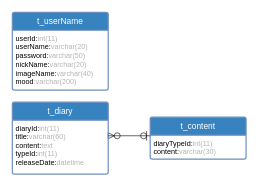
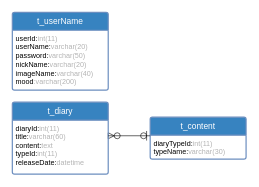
node "diaryTypeId:int(11) content:varchar(30)": label "diaryTypeId:int(11) content:varchar(30)" -> "diaryTypeId:int(11) typeName:varchar(30)"
